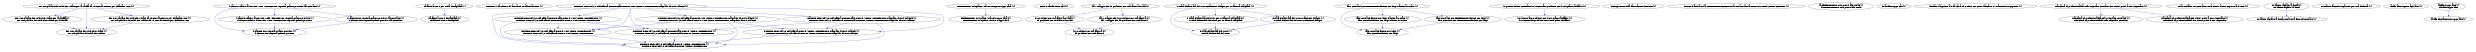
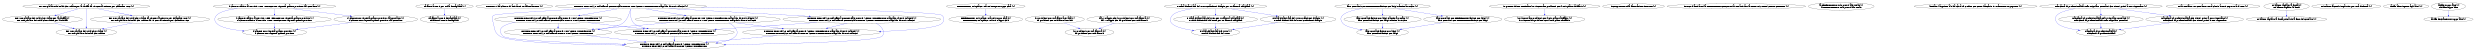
node "come le tariffe siete cari [1]": removed
node "dal 1 maggio che ho problemi con una fattura errata [1]": removed
node "le tariffe troppo cari [1]": removed
node "mancanza di professionalità [1] mancanza di professionalità": added
